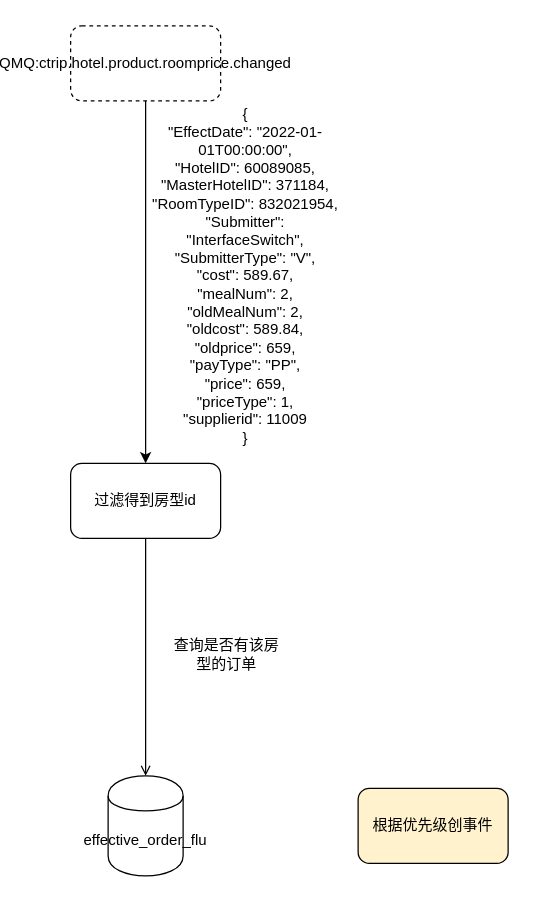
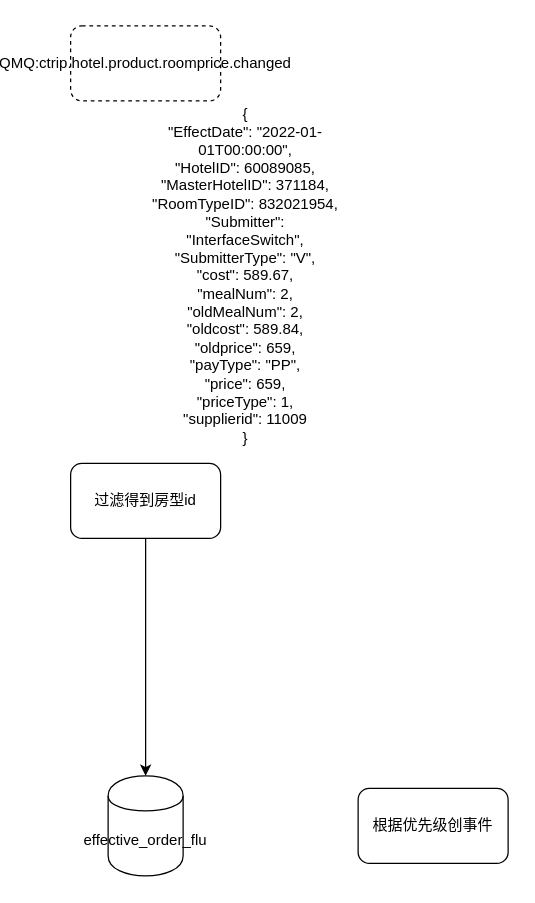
edge "QMQ:ctrip.hotel.product.roomprice.changed" -> "过滤得到房型id": removed
node "查询是否有该房型的订单": removed
edge "过滤得到房型id" -> "effective_order_flu": arrowhead open -> classic
node "根据优先级创事件": fillcolor #fff2cc -> #ffffff
